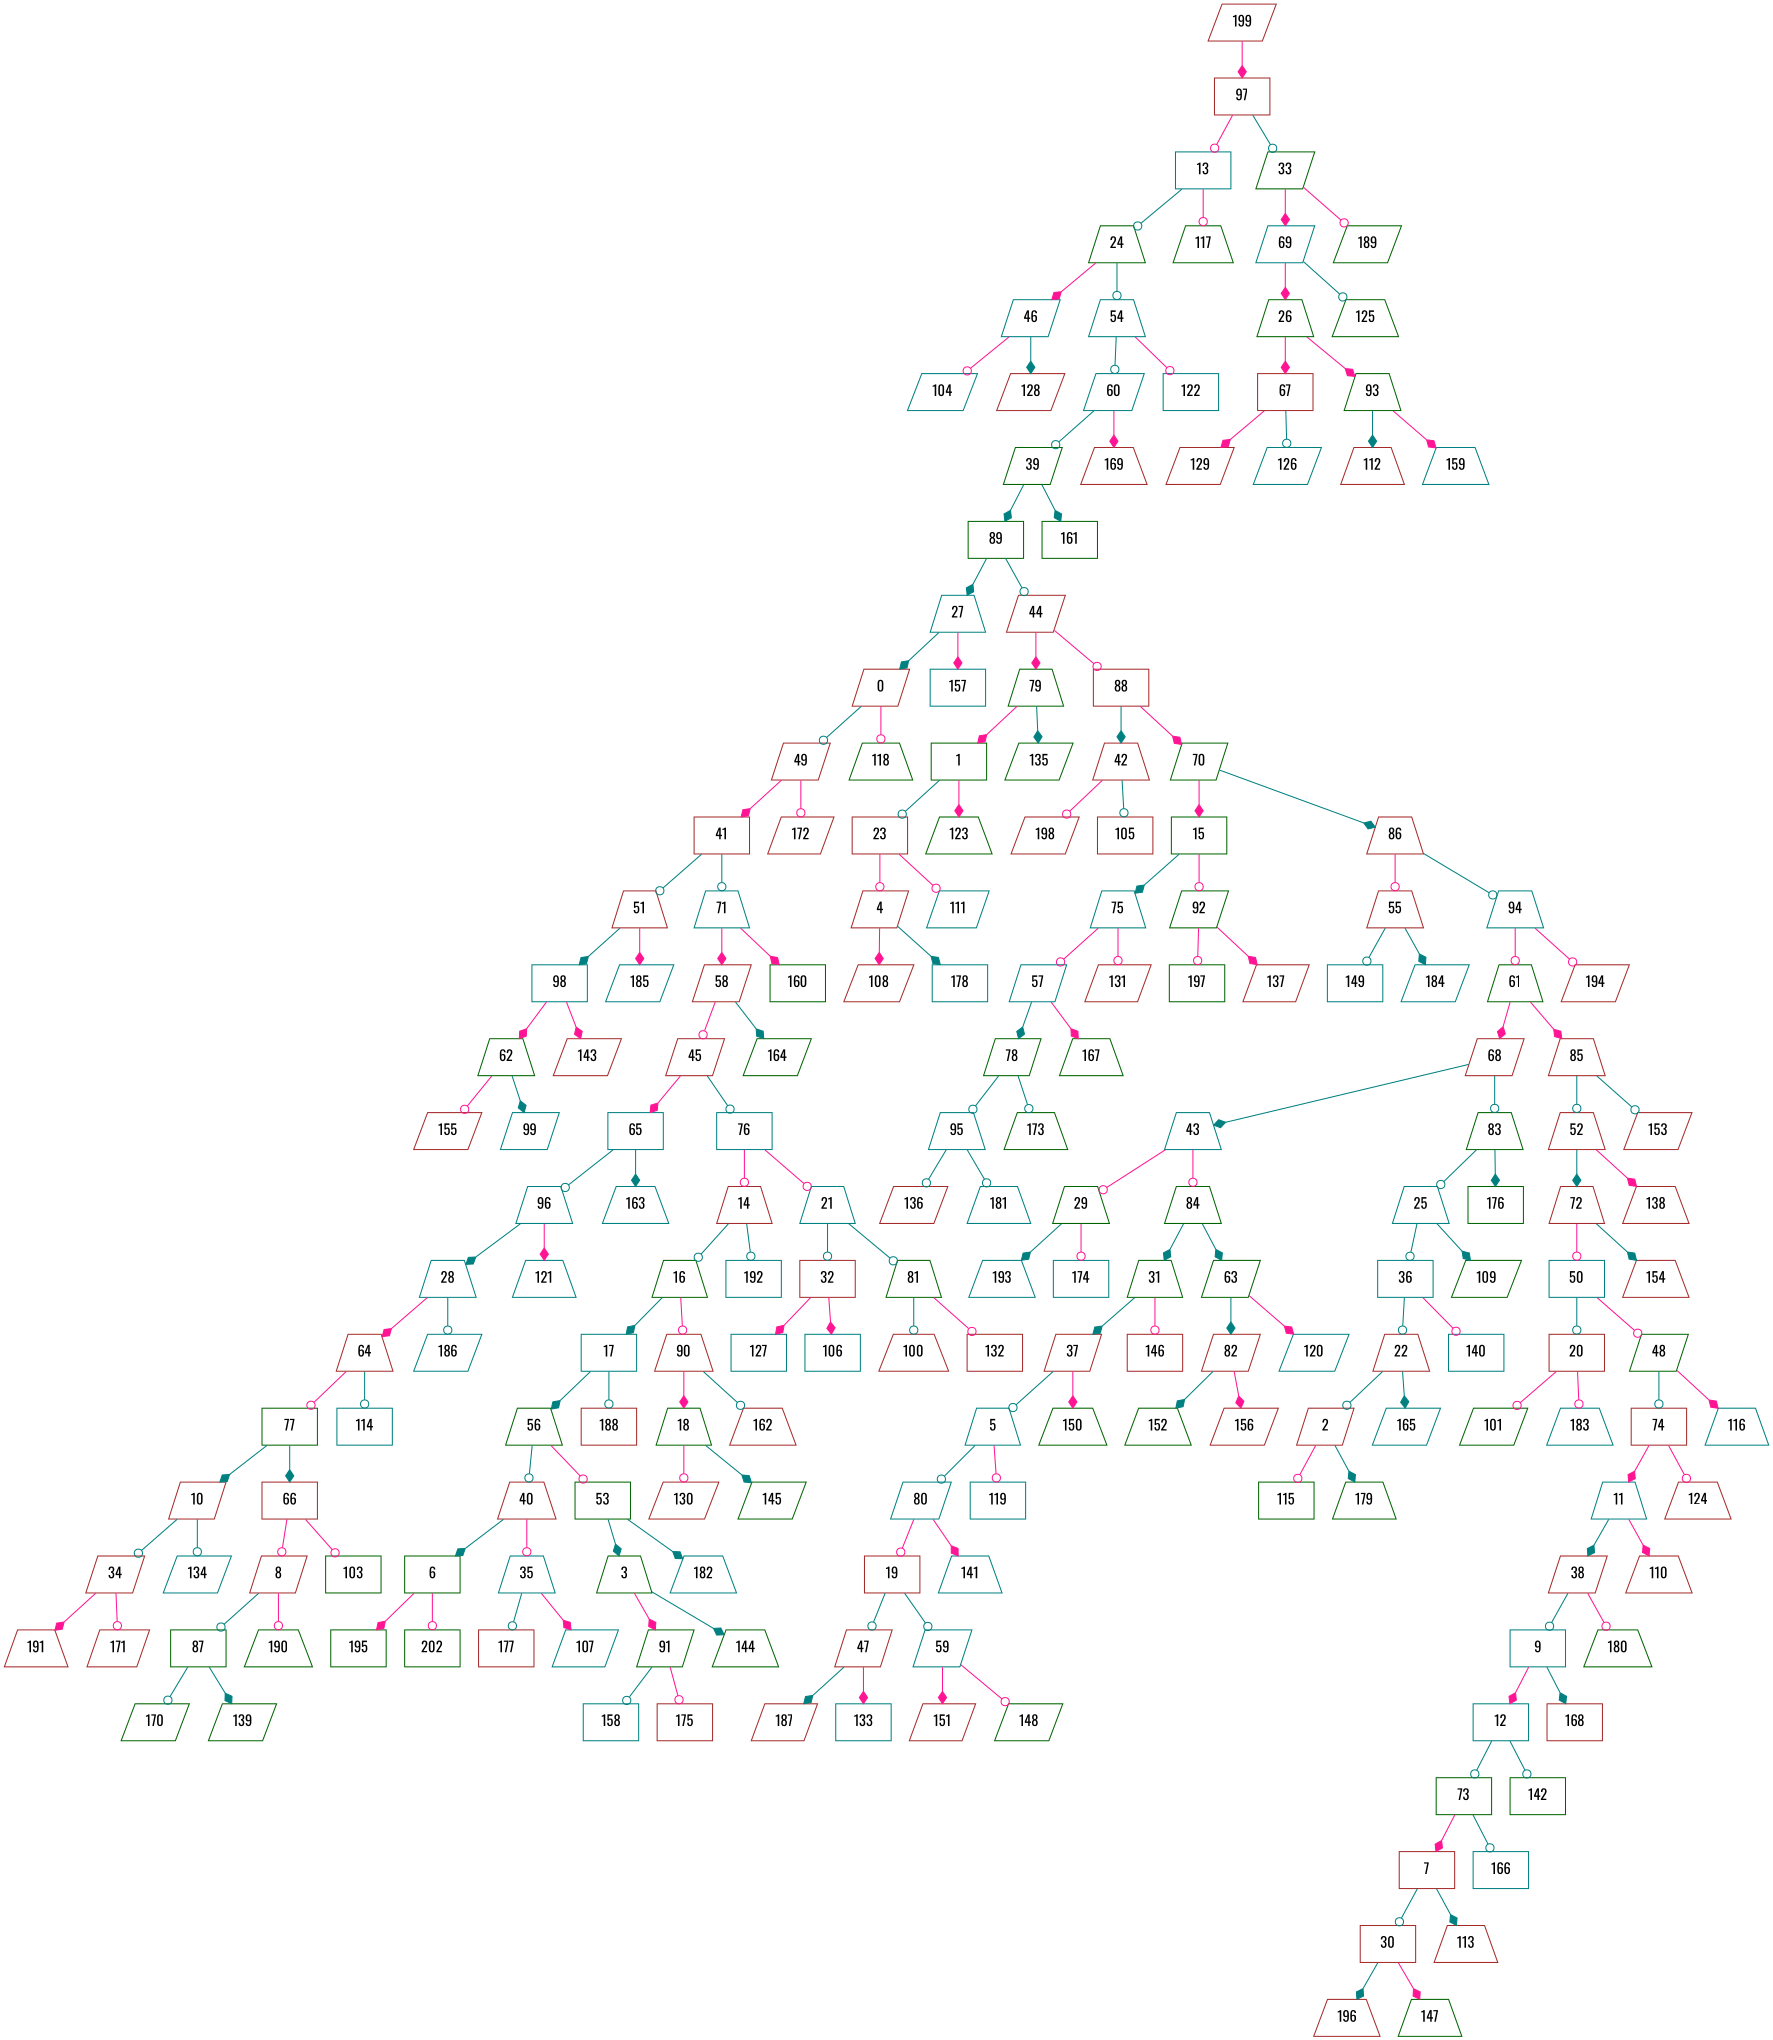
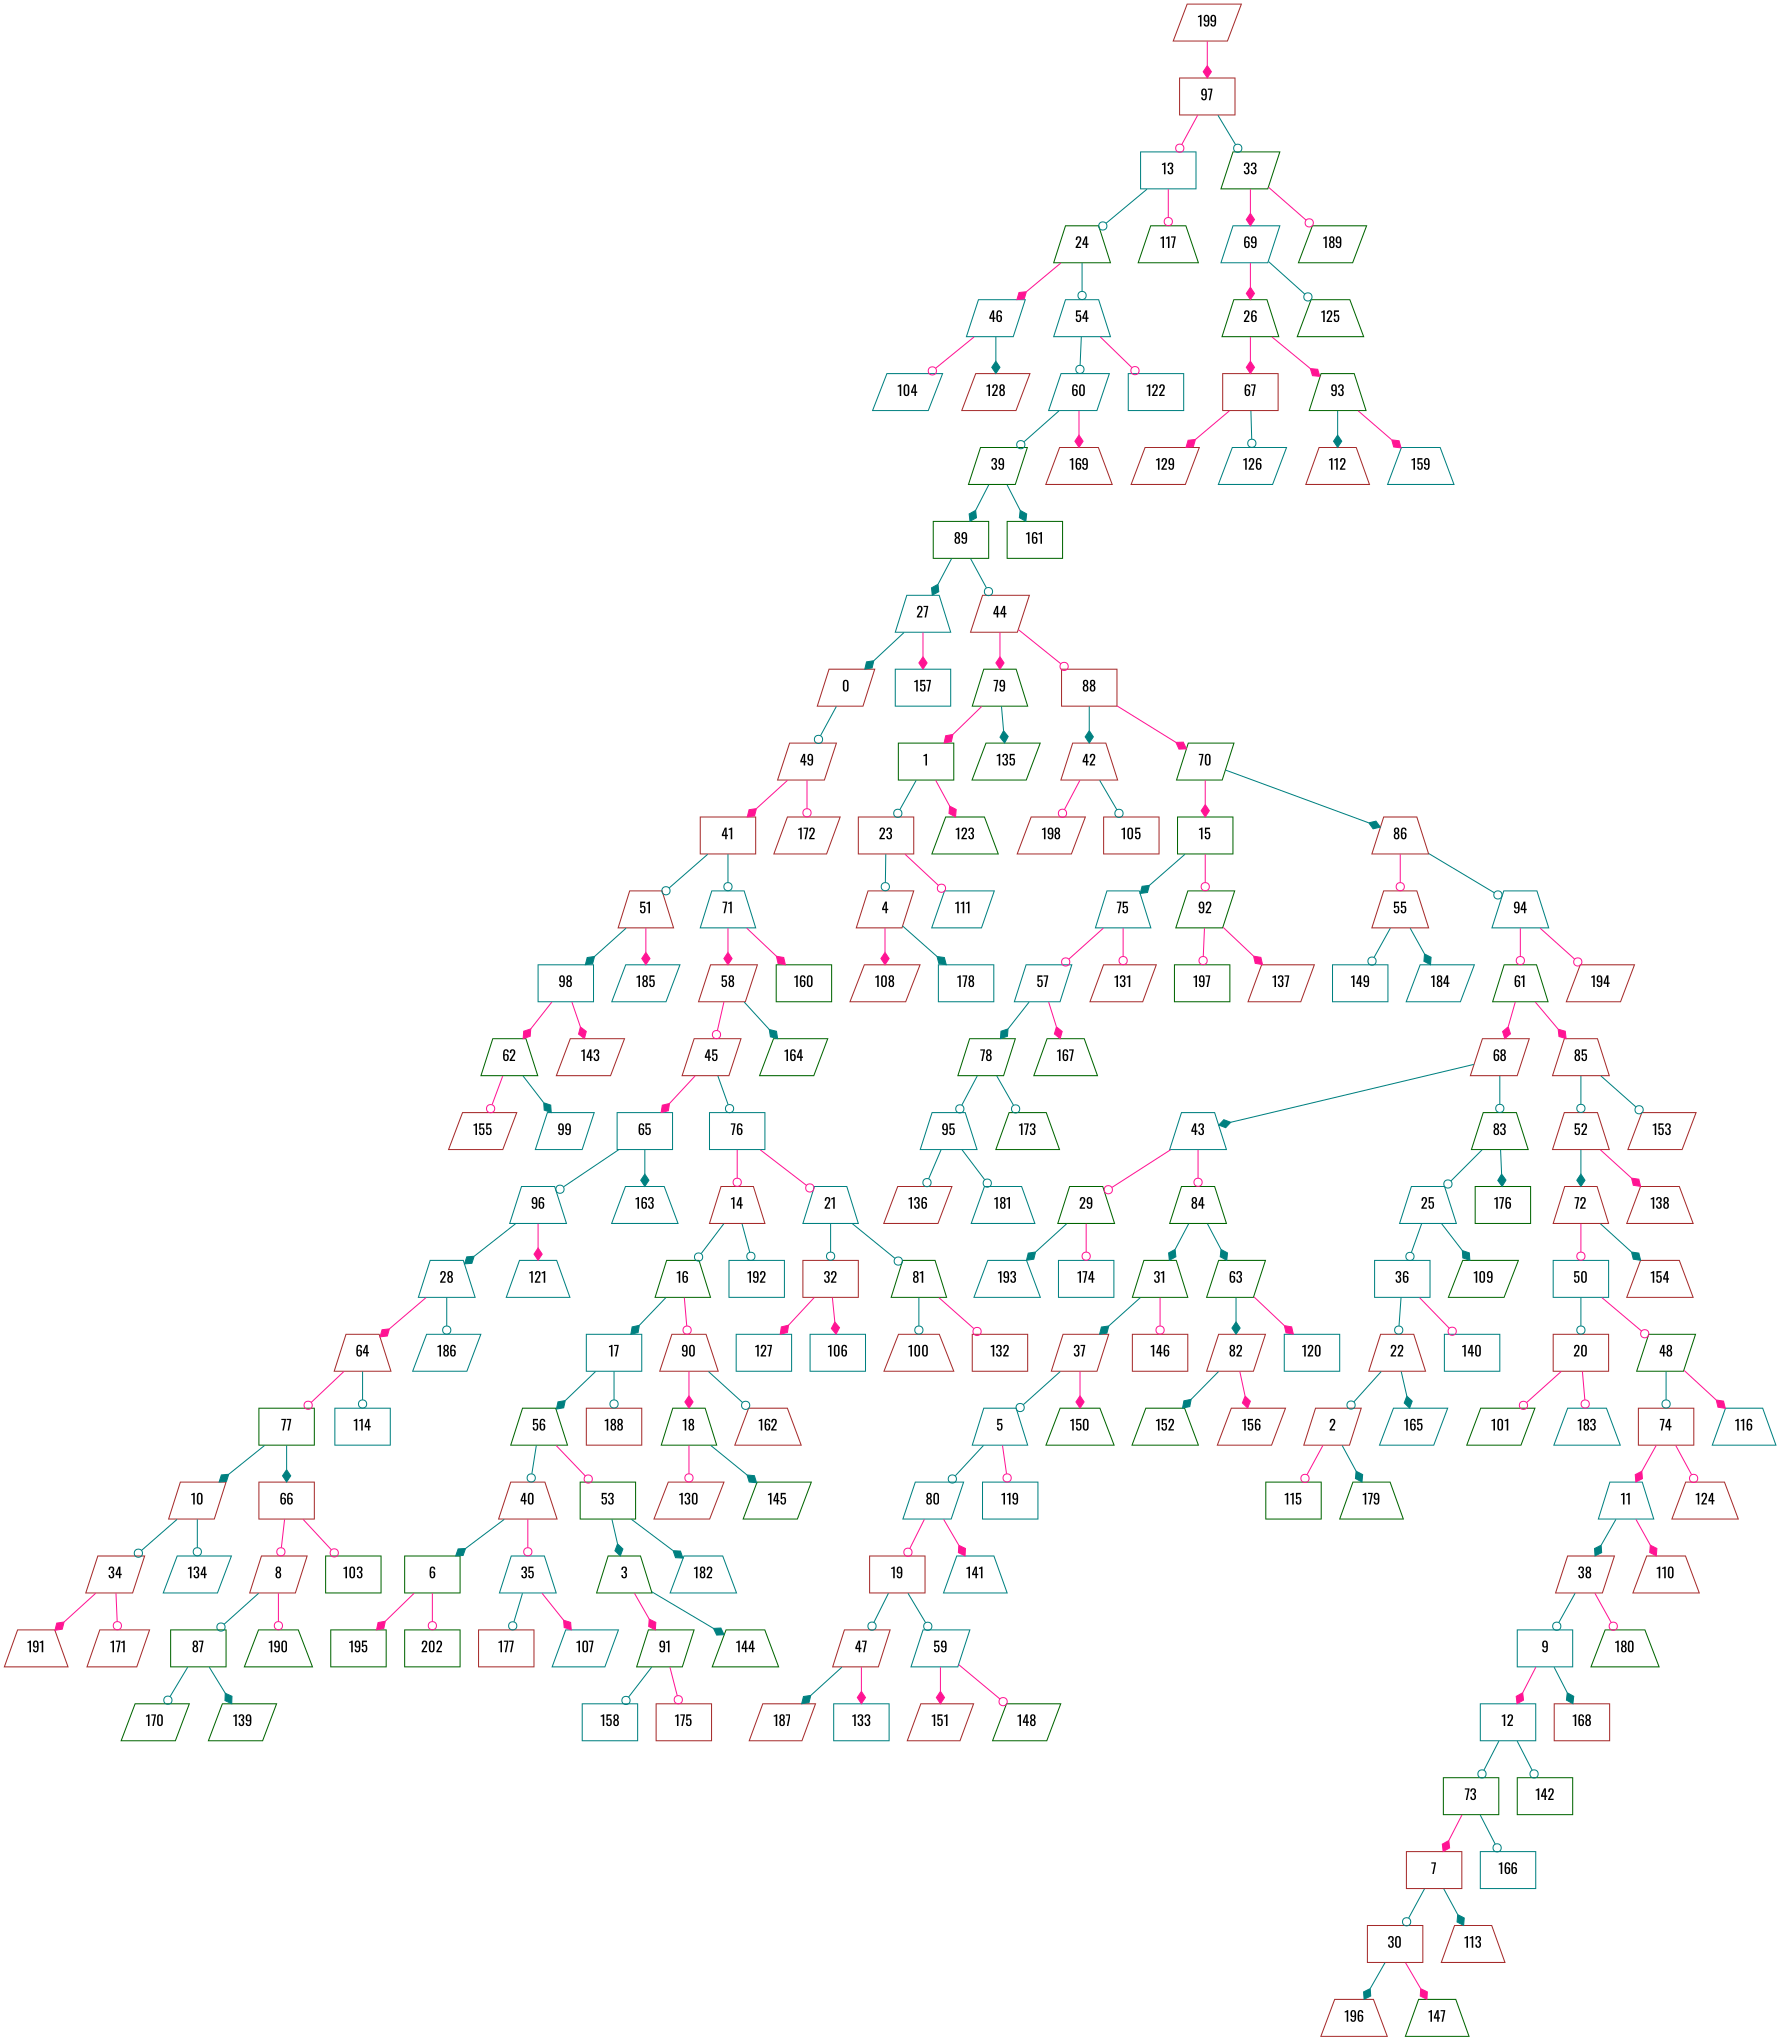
node "118": removed
edge "23" -> "4": color deeppink -> teal
node "120": shape parallelogram -> box
